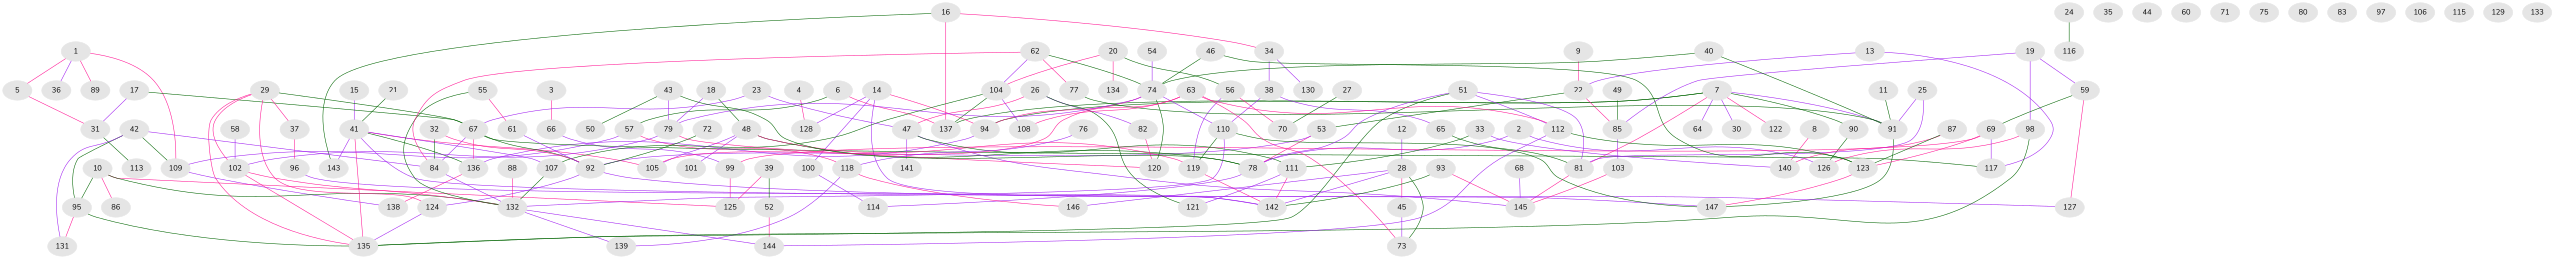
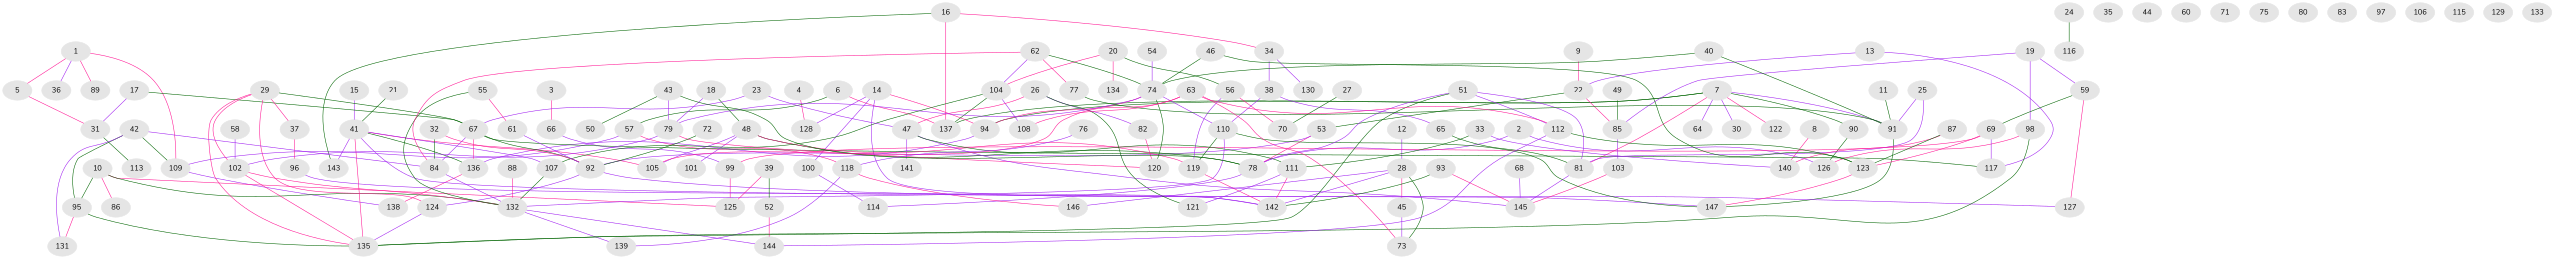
edge "81" -- "145": color deeppink -> purple
